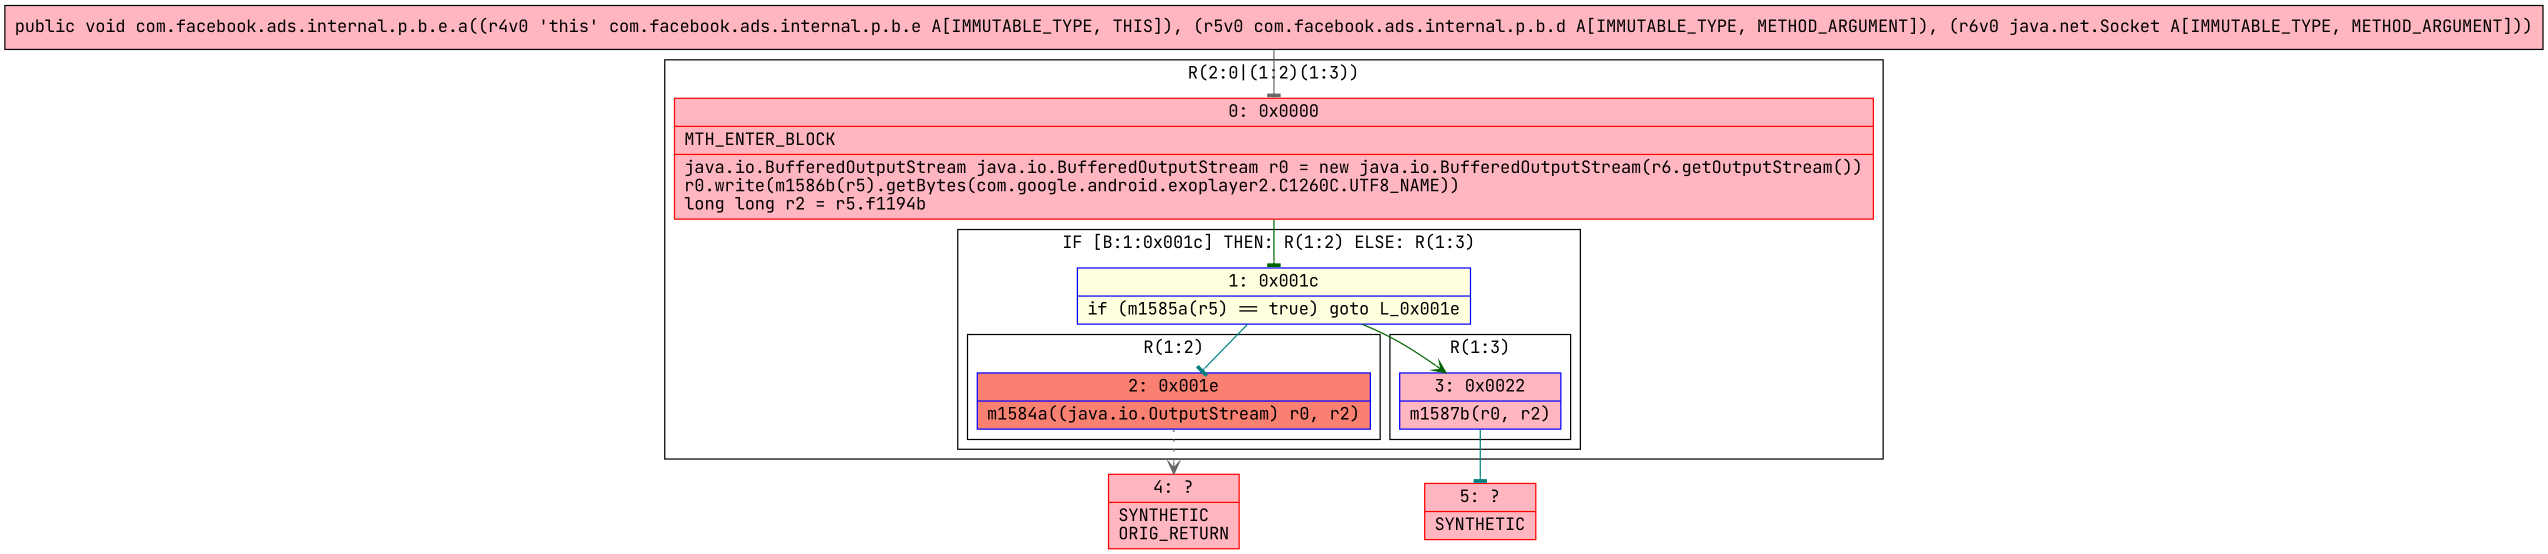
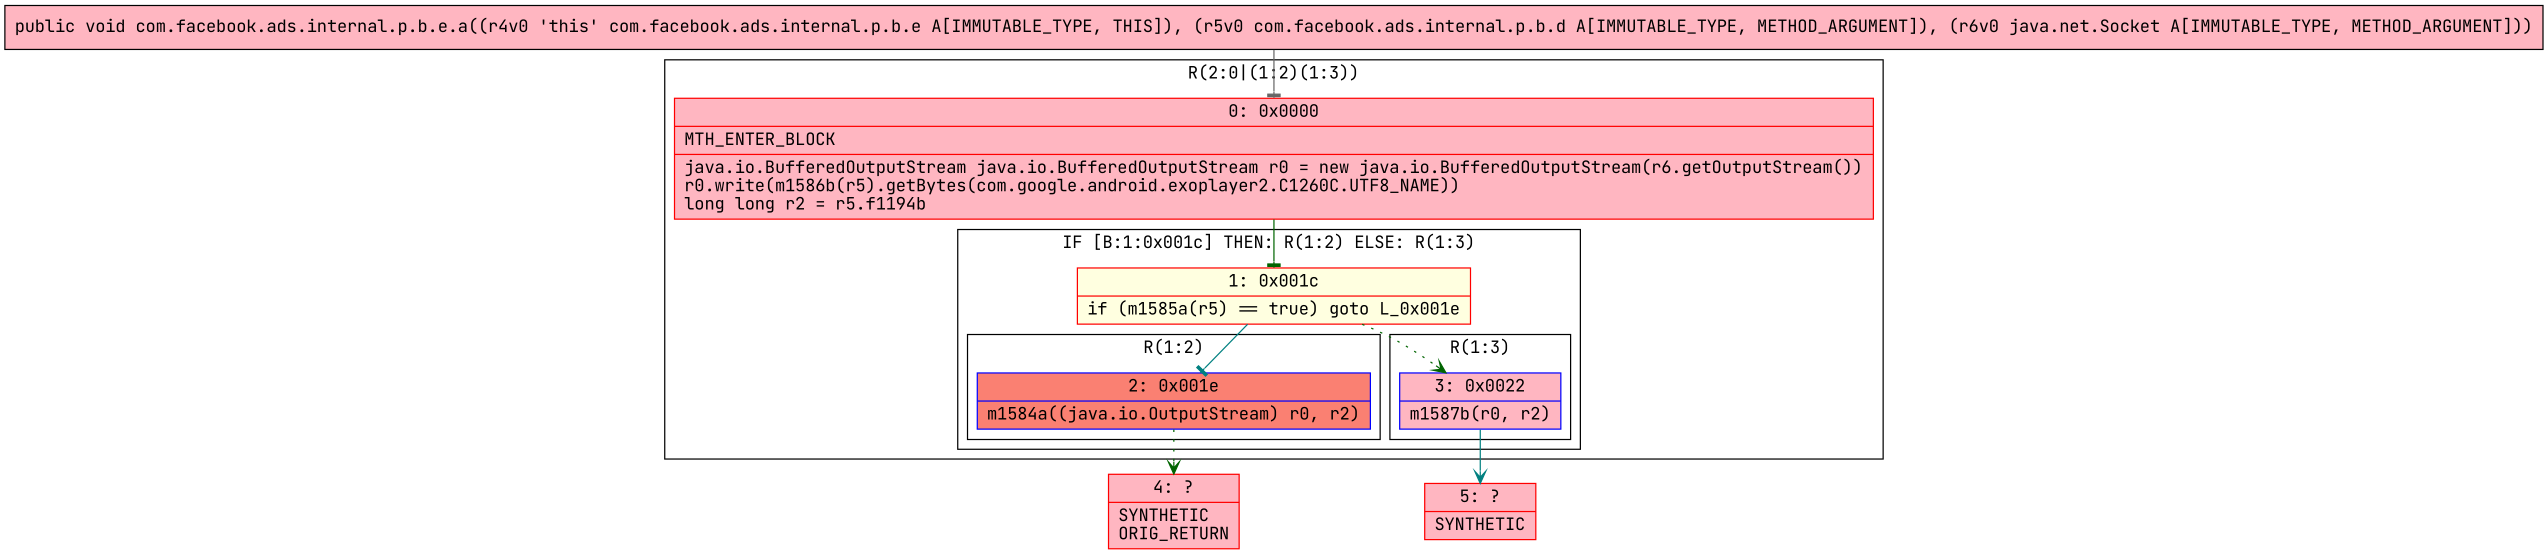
node "1: 0x001c": color blue -> red
edge "1: 0x001c" -> "3: 0x0022": style solid -> dotted
edge "2: 0x001e" -> "4: ?": color gray40 -> darkgreen
edge "3: 0x0022" -> "5: ?": arrowhead tee -> vee
